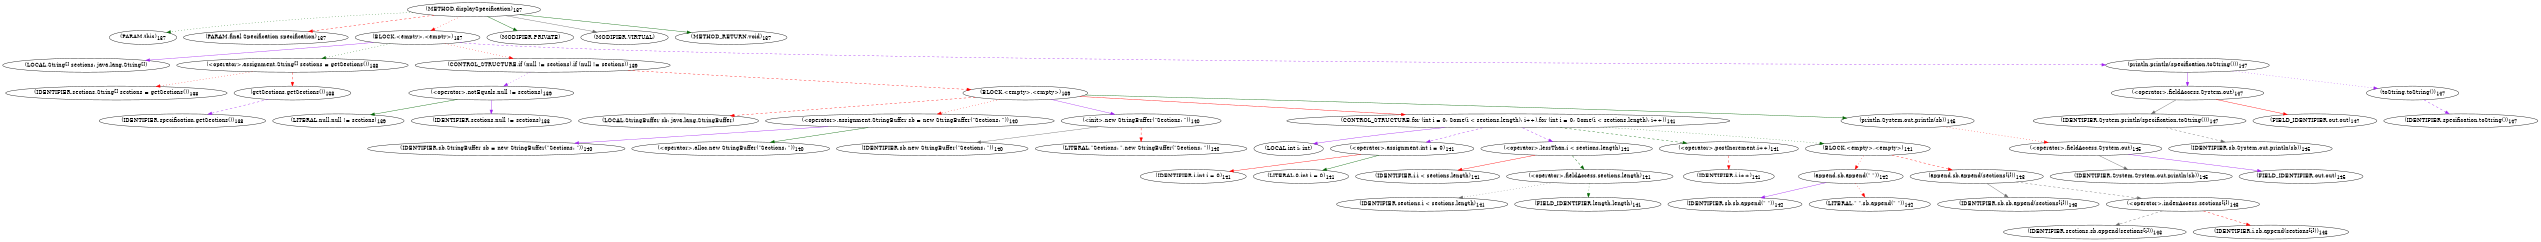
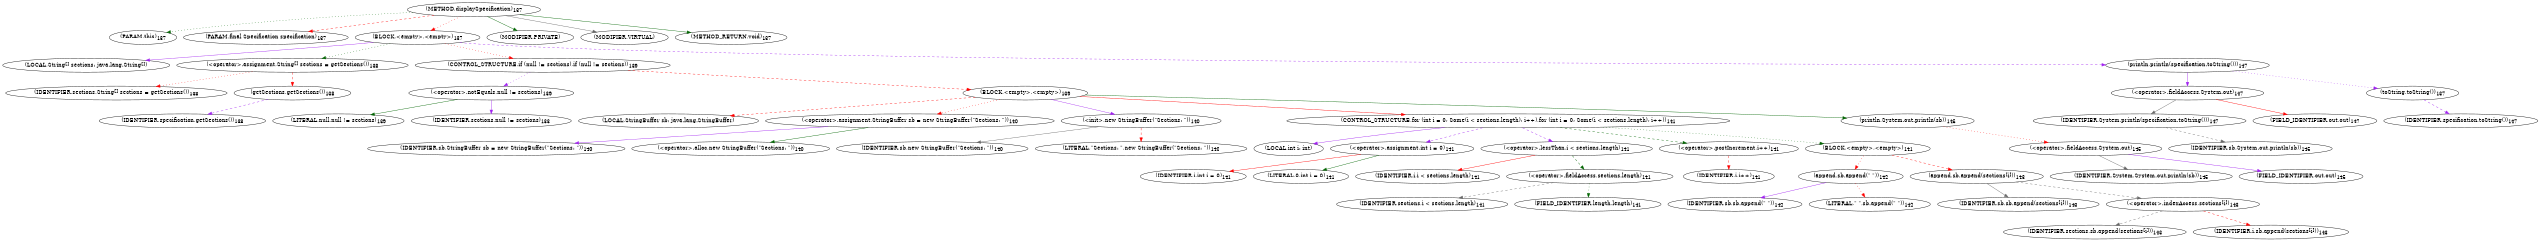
node "(toString,toString())": text "147" -> "137"
edge "(<operator>.fieldAccess,sections.length)" -> "(IDENTIFIER,sections,i < sections.length)": style dotted -> dashed
